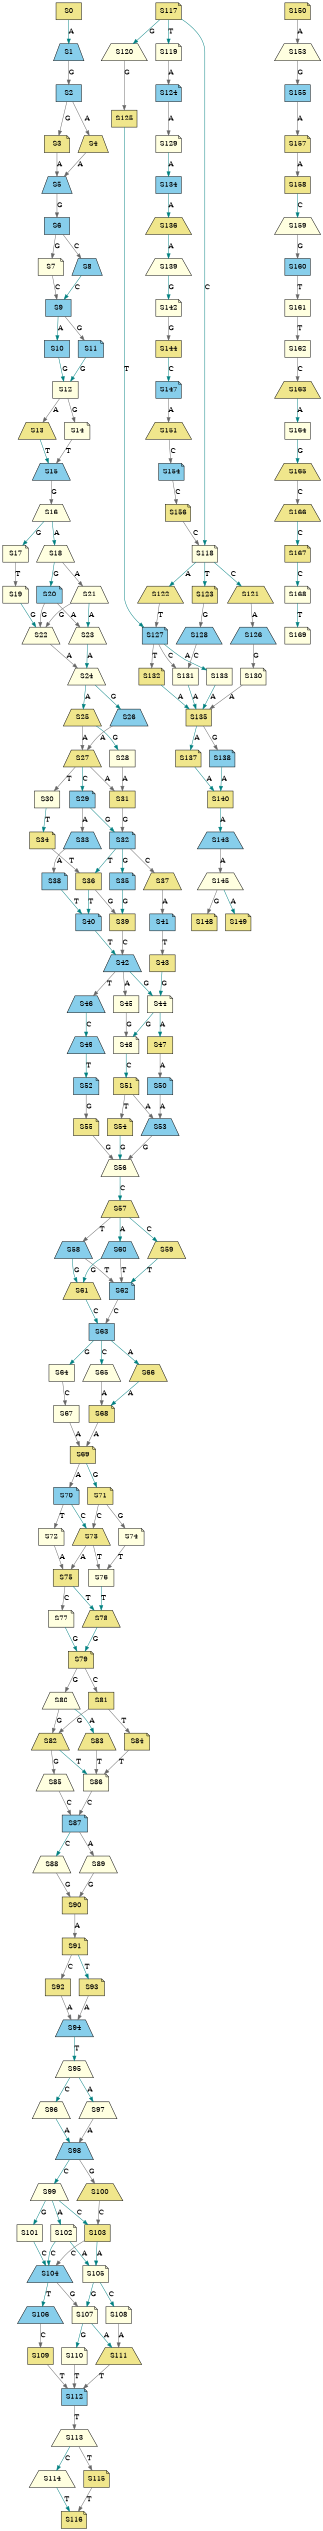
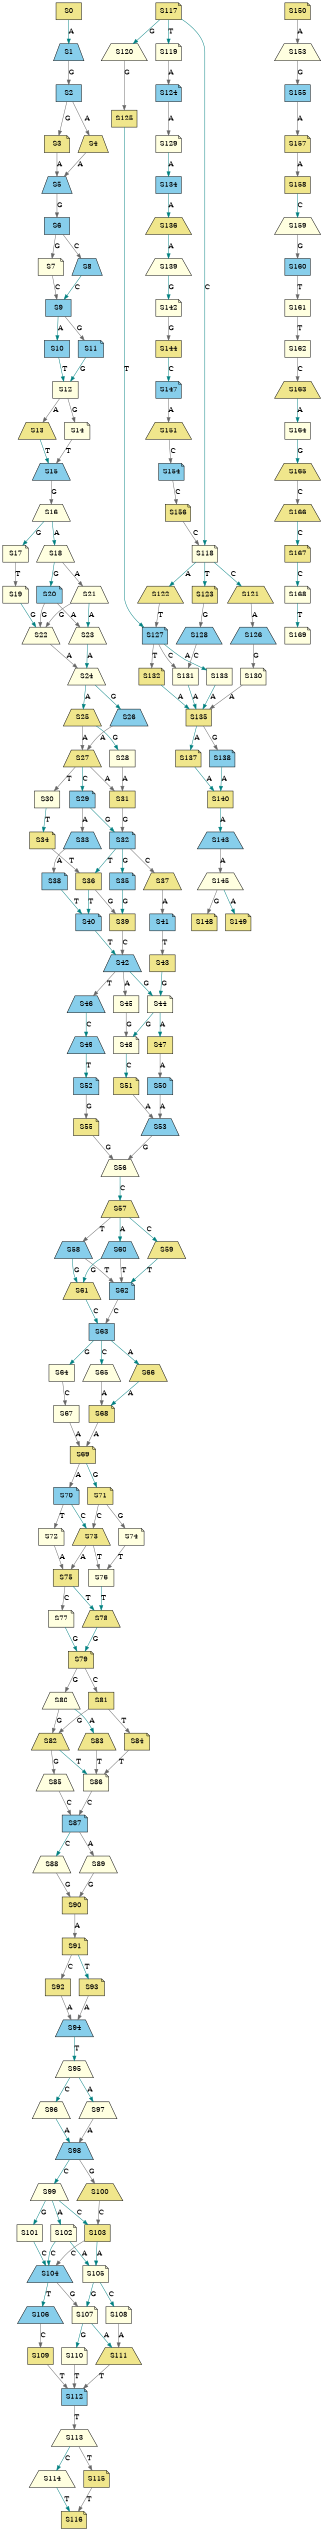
edge "S10" -> "S12": label "G" -> "T"
node "S54": removed
